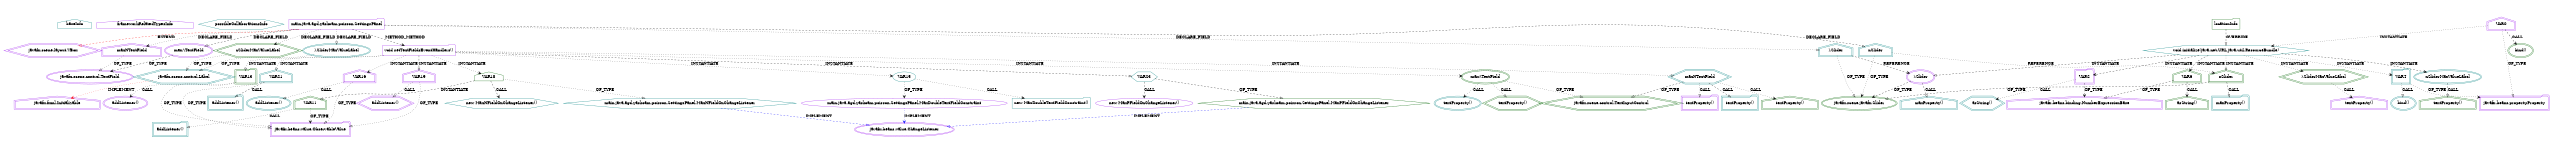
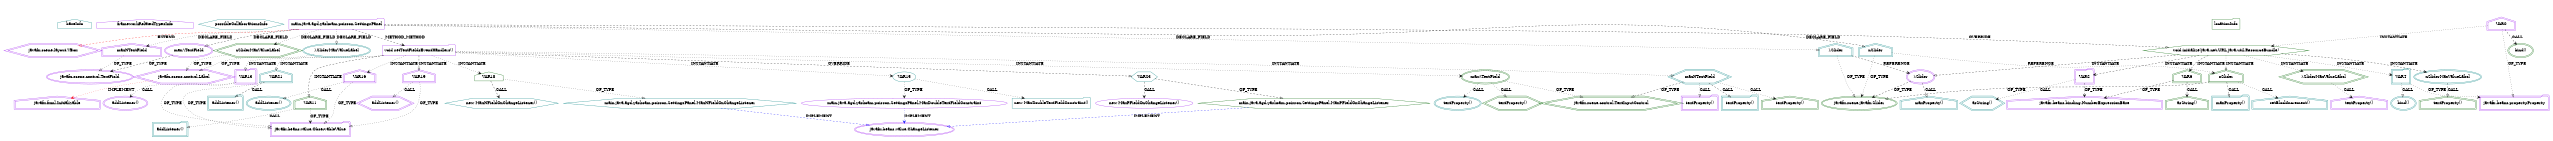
edge "locationInfo" -> "void initialize(java.net.URL,java.util.ResourceBundle)": now "main.java.agd.yaskoam.poisson.SettingsPanel" -> "void initialize(java.net.URL,java.util.ResourceBundle)"
node "void initialize(java.net.URL,java.util.ResourceBundle)": color teal -> darkgreen
edge "void setTextFieldsEventHandlers()" -> "VAR23": label "INSTANTIATE" -> "OVERRIDE"
node "javafx.scene.control.Label": color teal -> purple
node "VAR13": color darkgreen -> purple
edge "VAR6" -> "javafx.beans.binding.NumberExpressionBase": arrowhead onormal -> vee
edge "VAR18" -> "VAR11": now "void setTextFieldsEventHandlers()" -> "VAR11"
node "setBlockIncrement()": added
